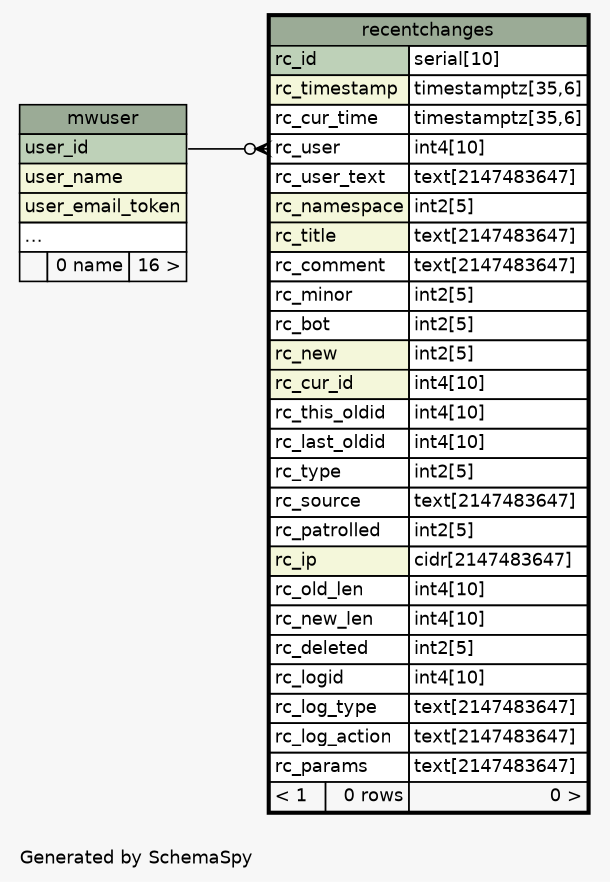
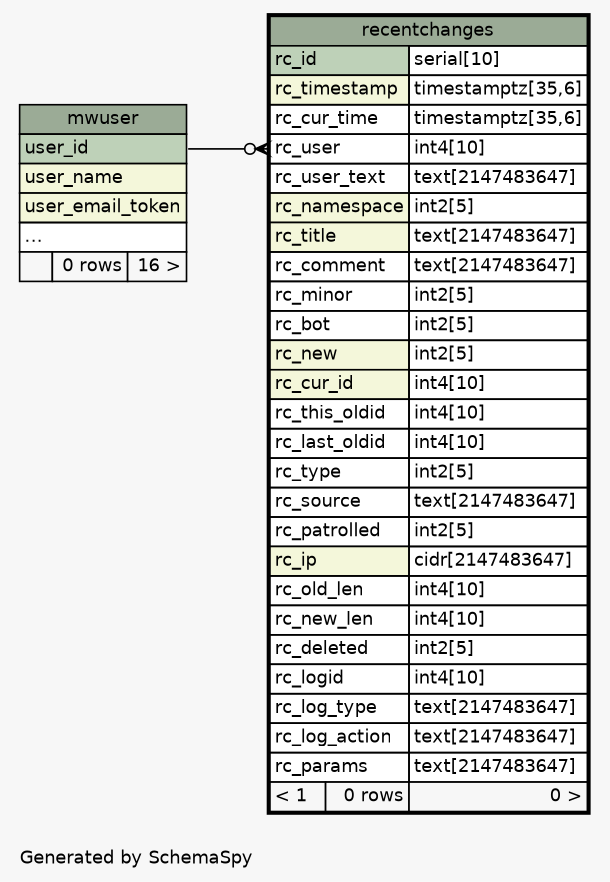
node "mwuser": text "0 name" -> "0 rows"
